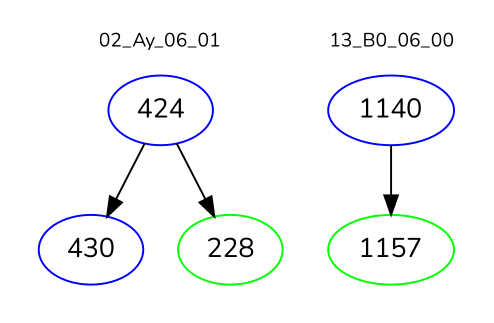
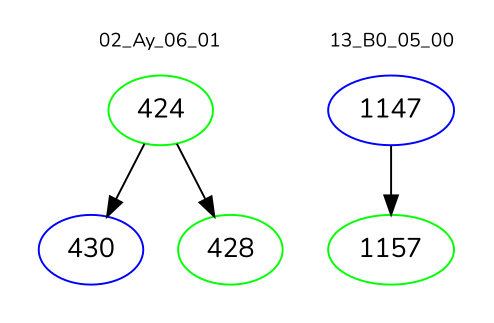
cluster "13_B0_06_00": label "13_B0_06_00" -> "13_B0_05_00"
node "424": color blue -> green
node "1140": label "1140" -> "1147"
node "228": label "228" -> "428"
